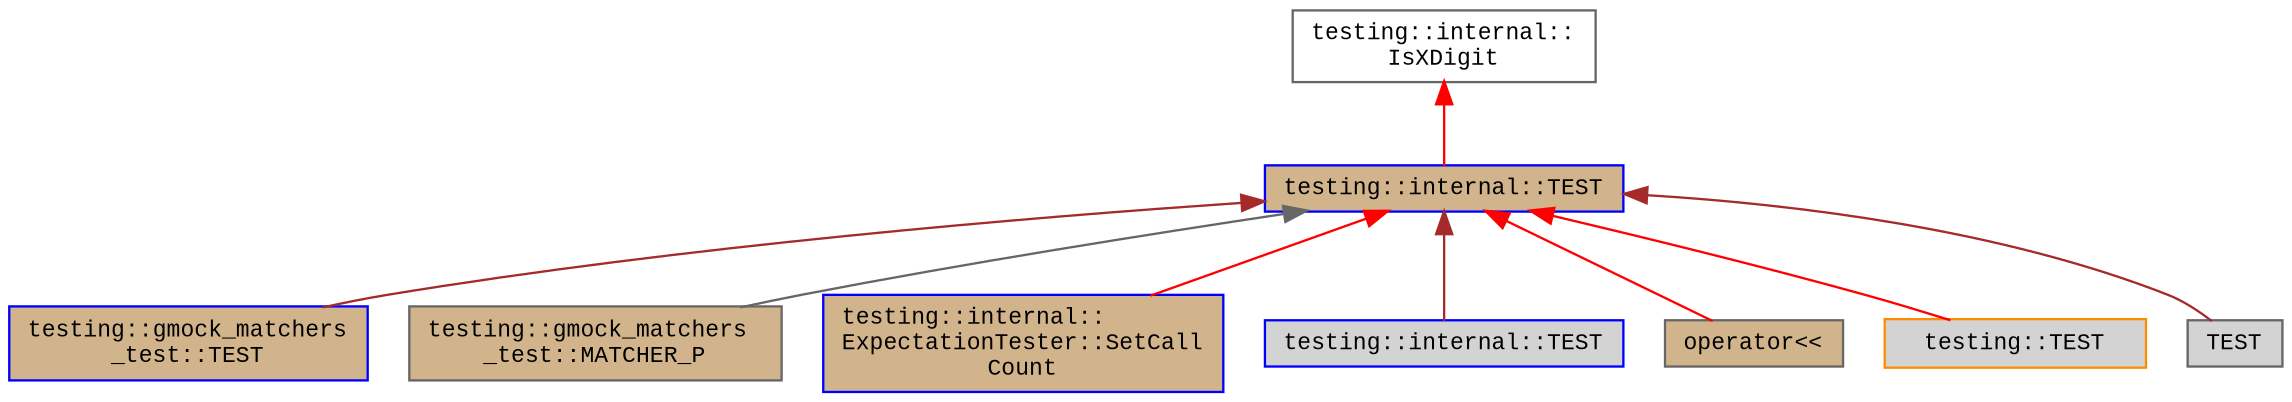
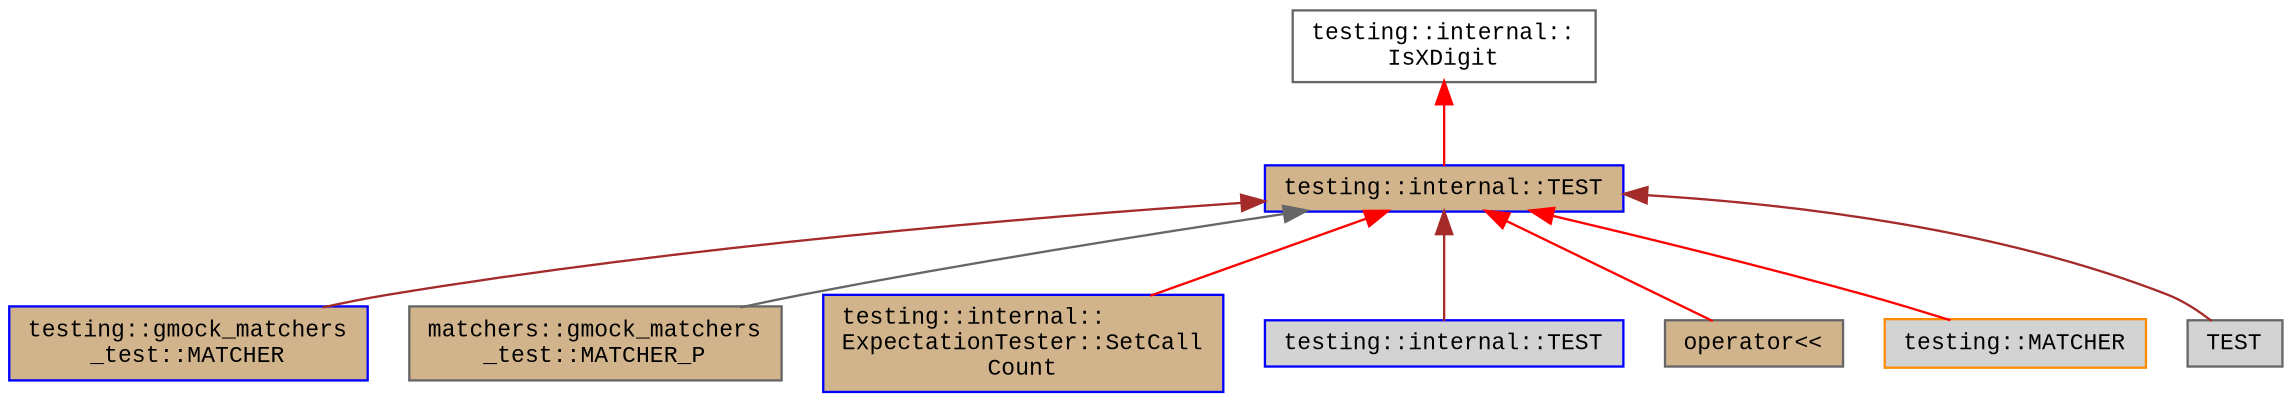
node "testing::gmock_matchers _test::TEST": label "testing::gmock_matchers _test::TEST" -> "testing::gmock_matchers _test::MATCHER"
node "testing::gmock_matchers _test::MATCHER_P": label "testing::gmock_matchers _test::MATCHER_P" -> "matchers::gmock_matchers _test::MATCHER_P"
node "testing::TEST": label "testing::TEST" -> "testing::MATCHER"
